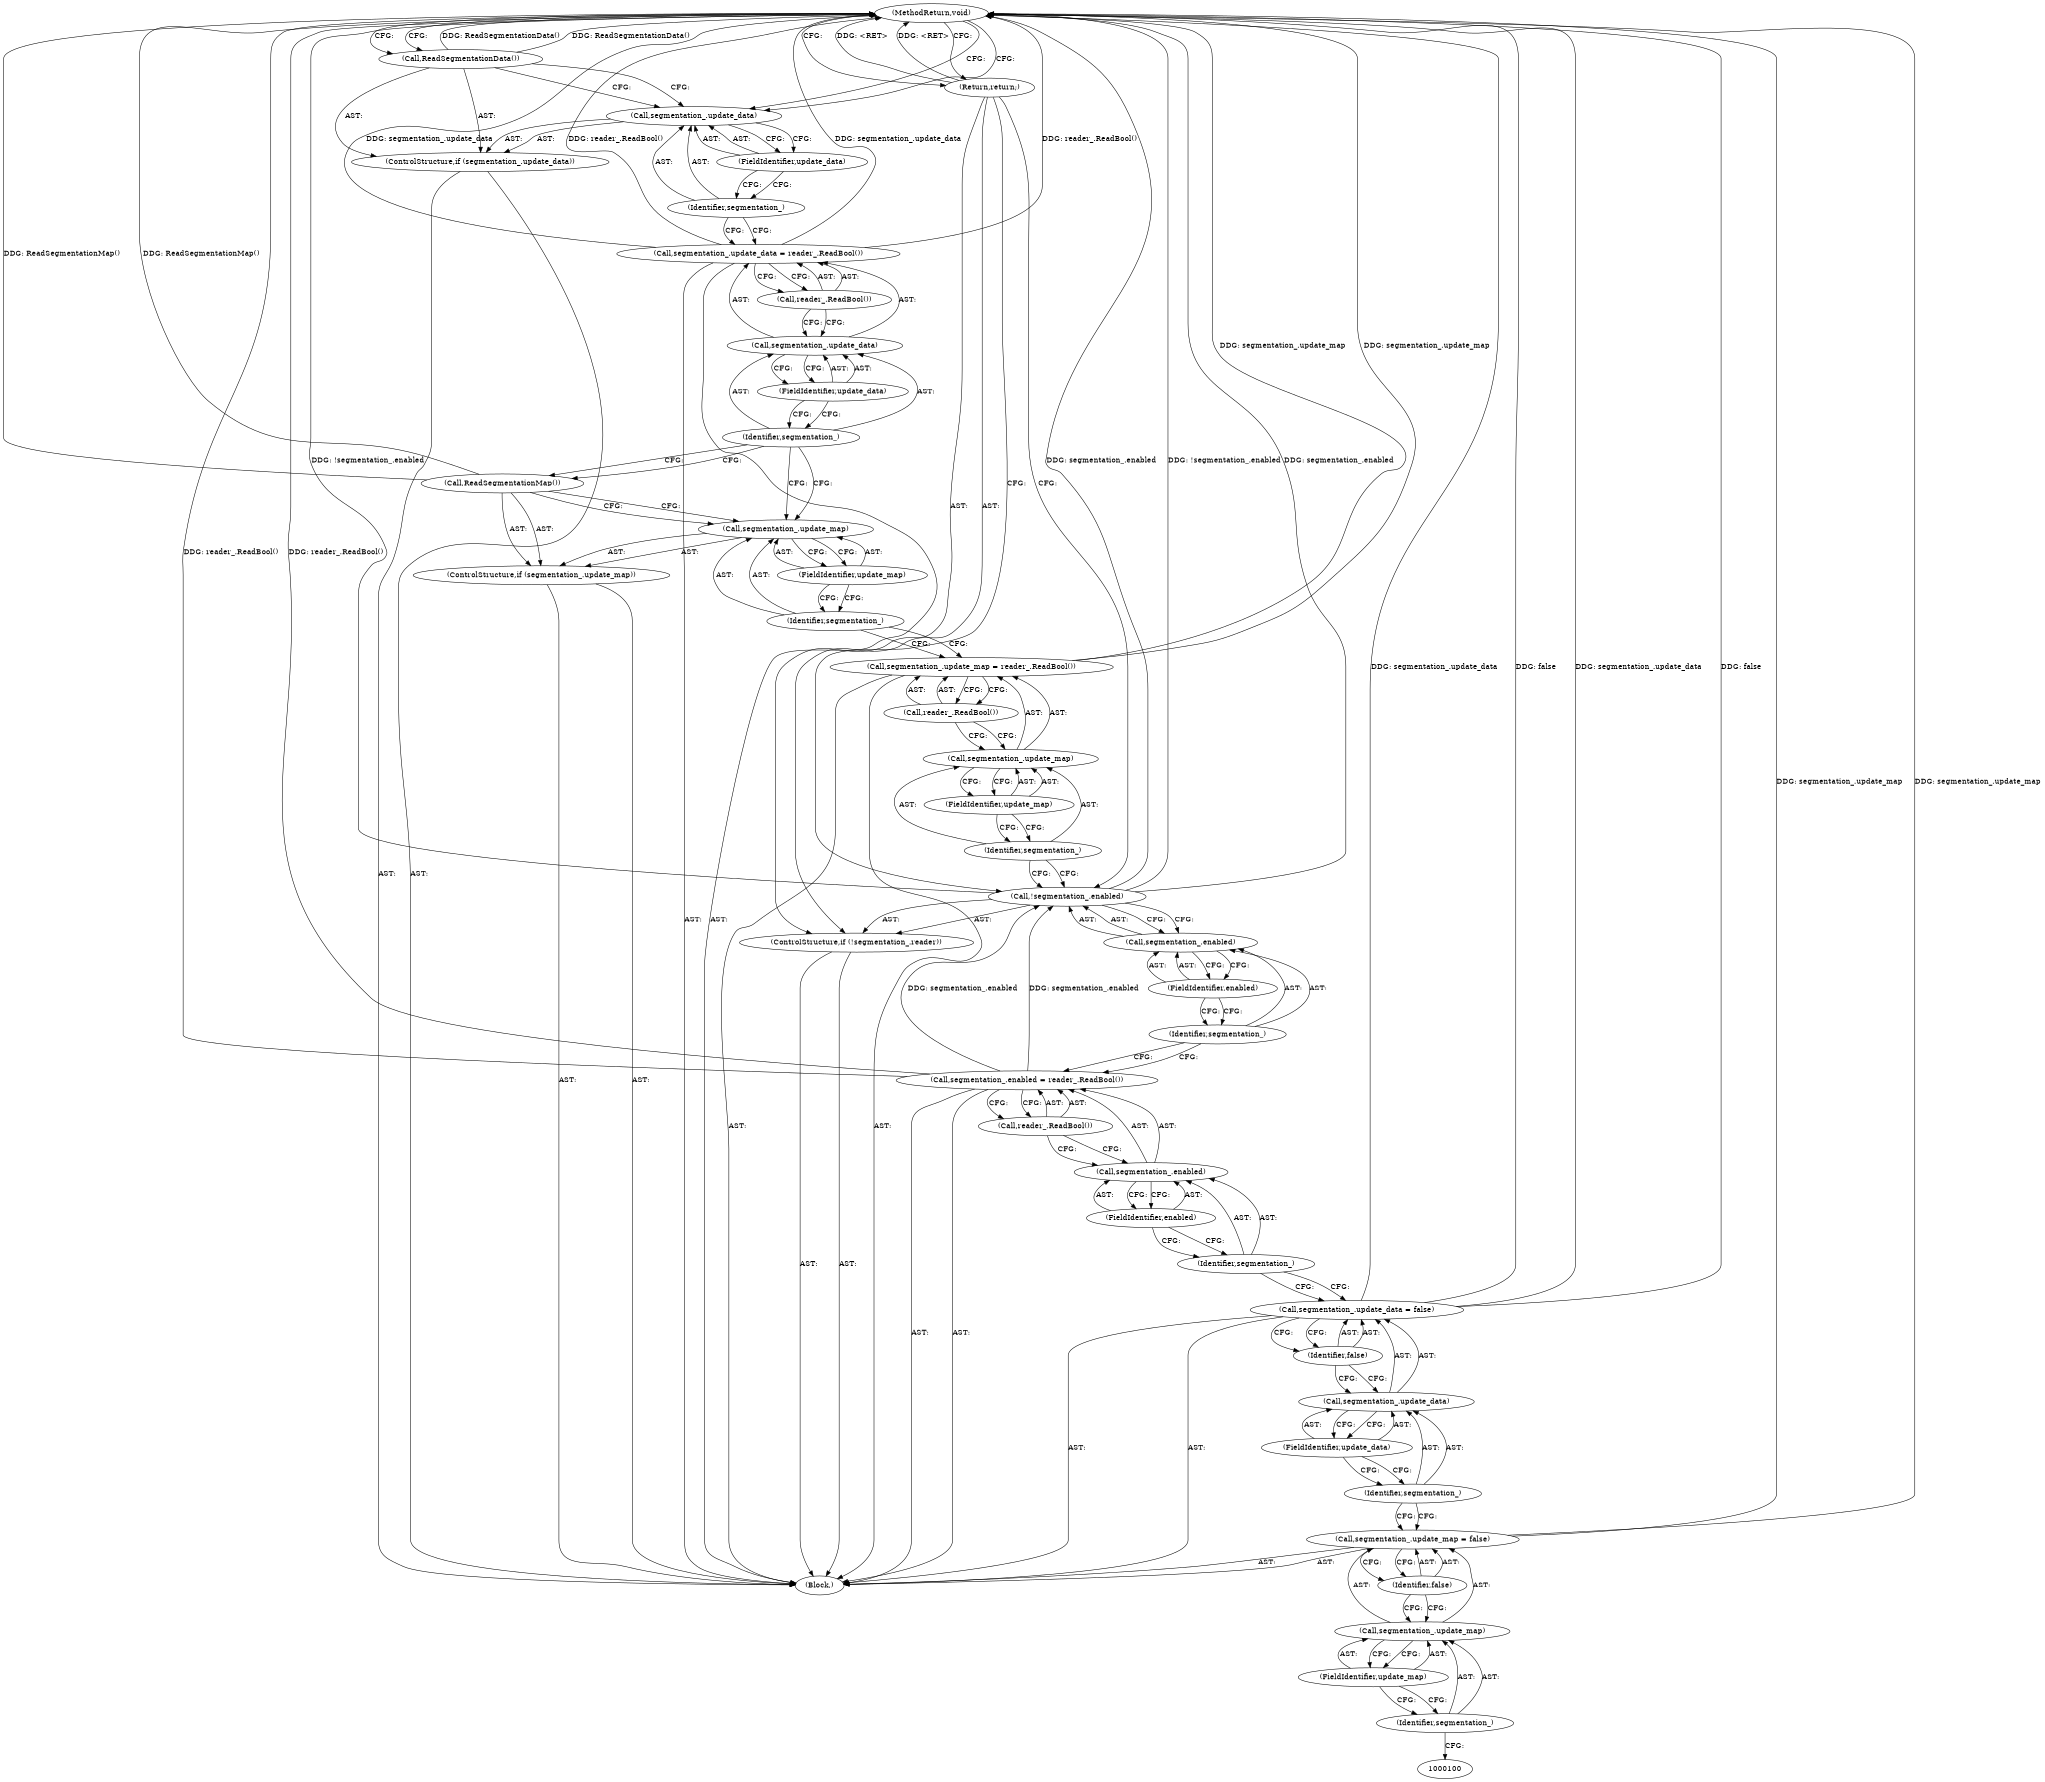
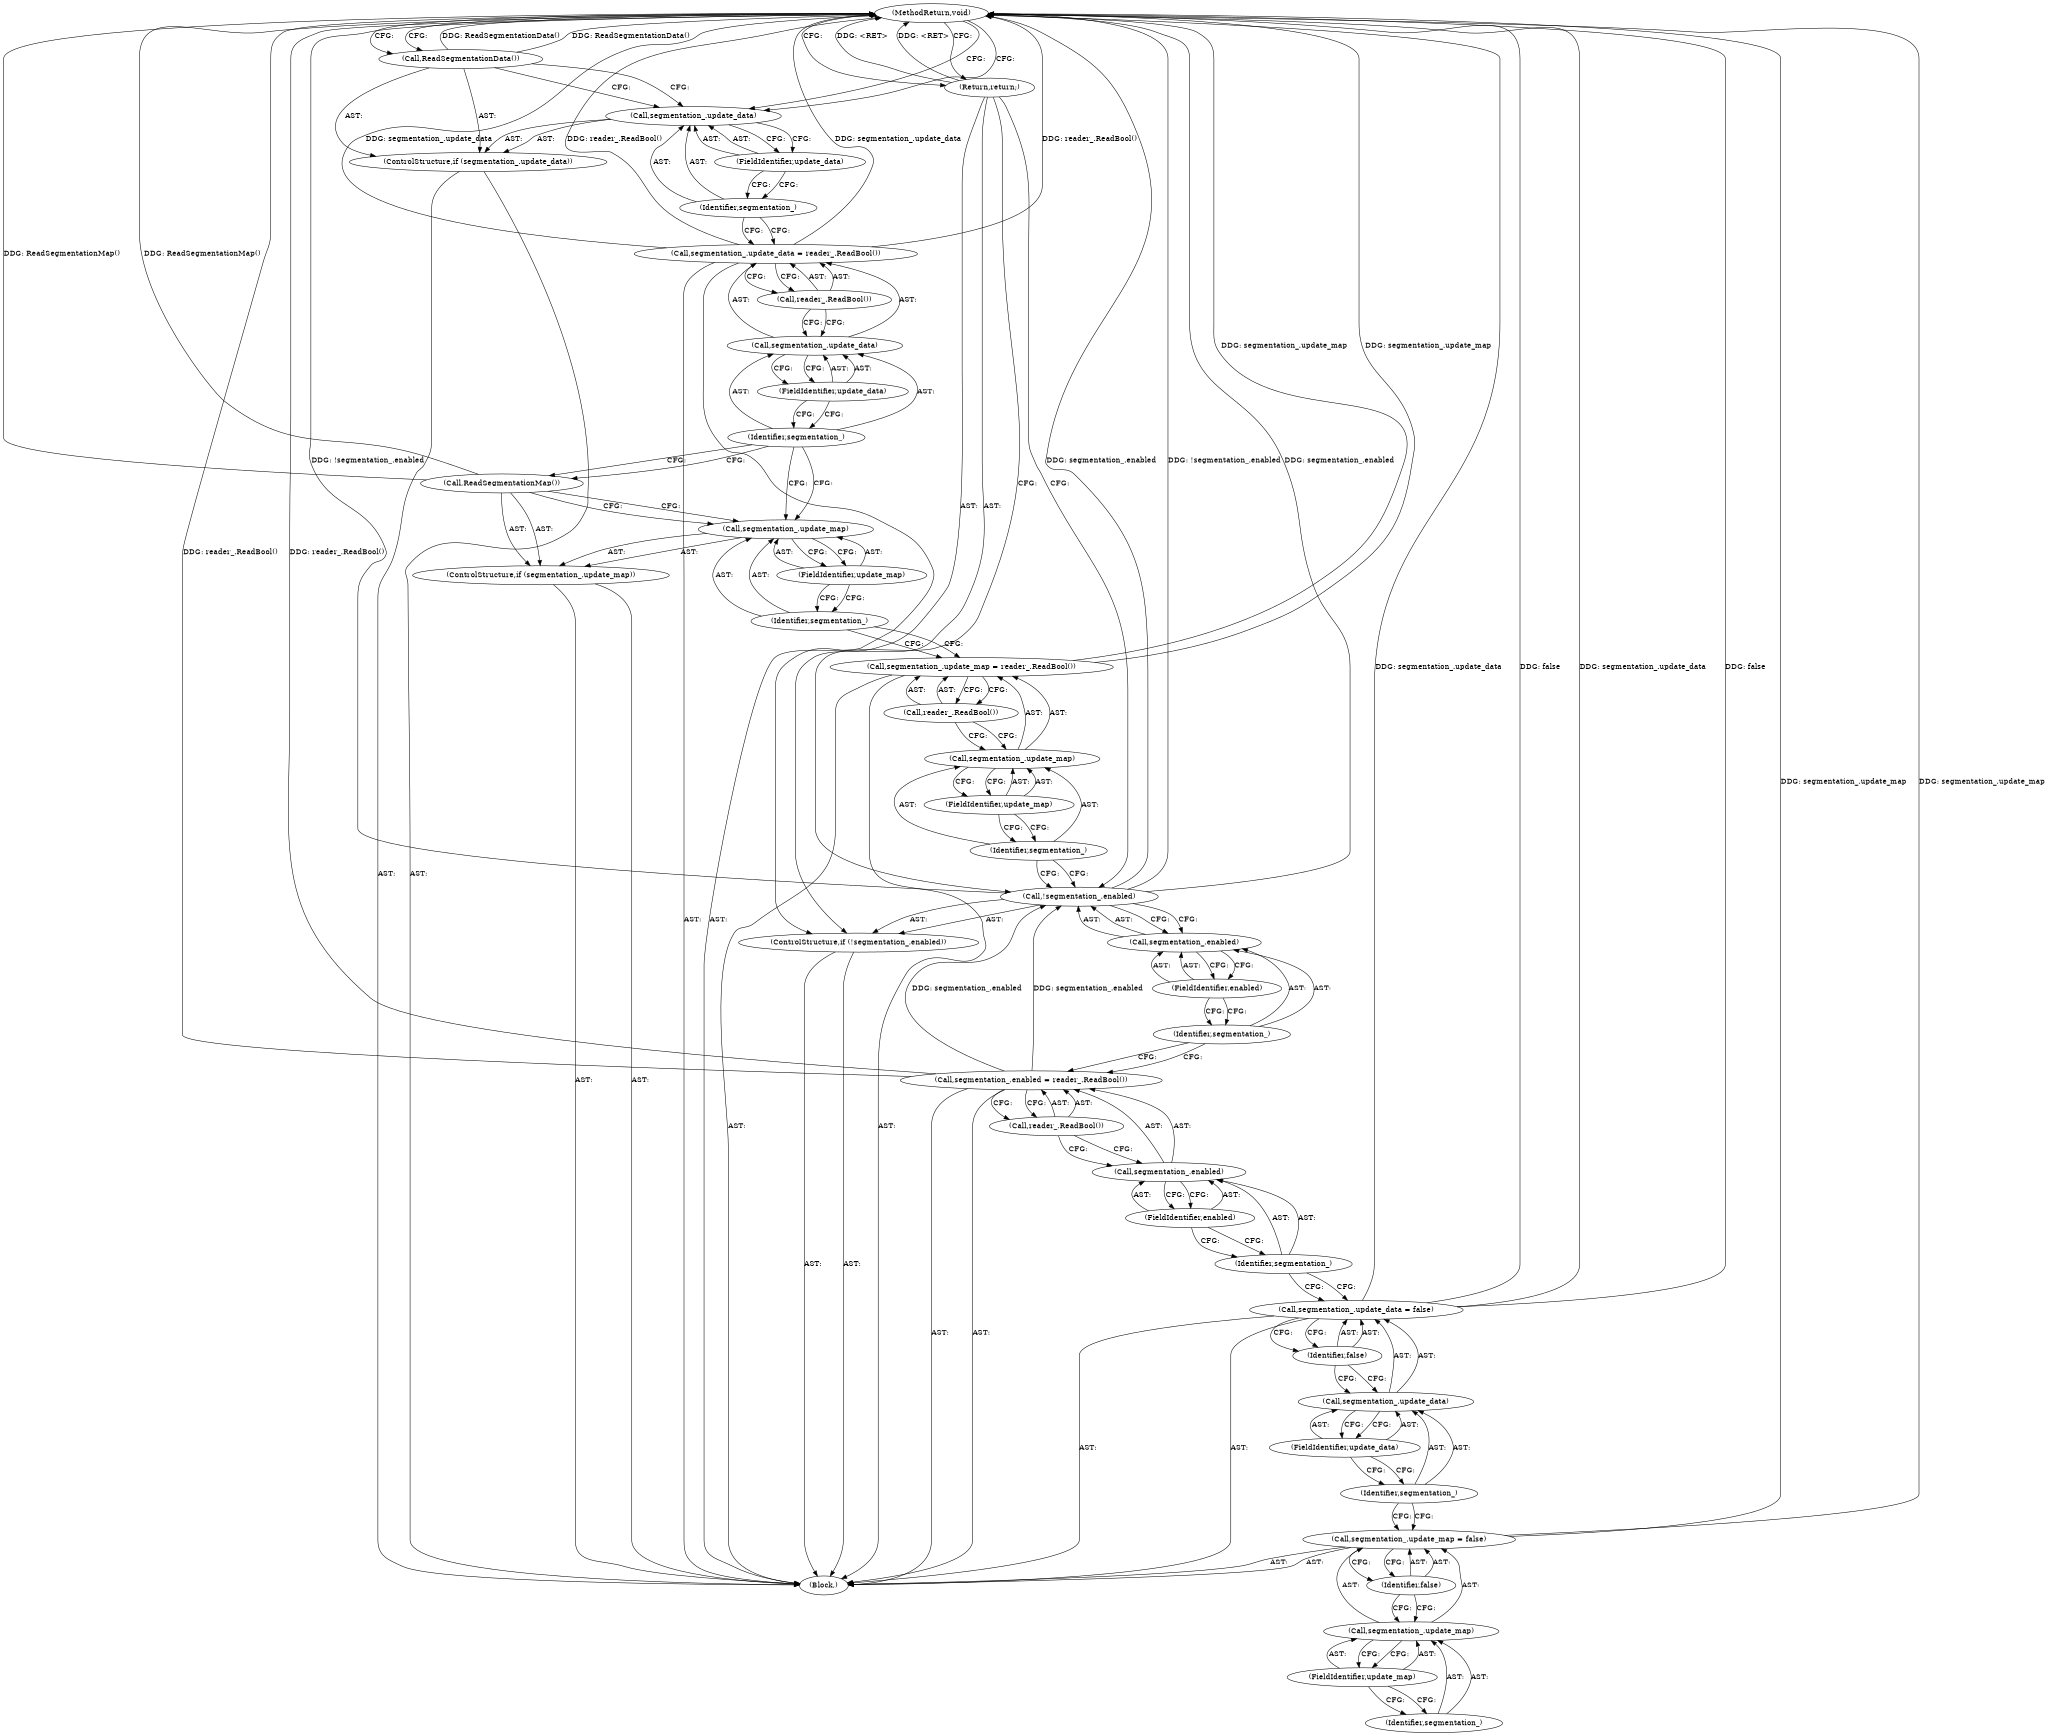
node "(ControlStructure,if (!segmentation_.reader))": label "(ControlStructure,if (!segmentation_.reader))" -> "(ControlStructure,if (!segmentation_.enabled))"
node "1000100": removed
